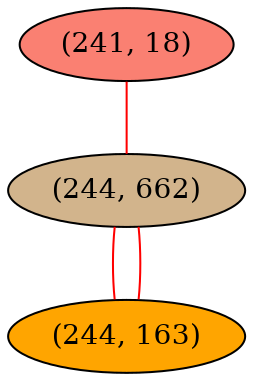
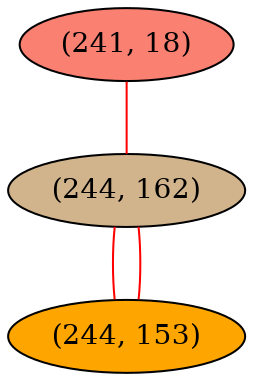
node "(244, 662)": label "(244, 662)" -> "(244, 162)"
node "(244, 163)": label "(244, 163)" -> "(244, 153)"
